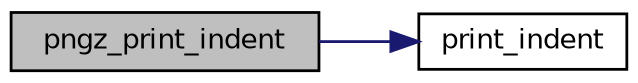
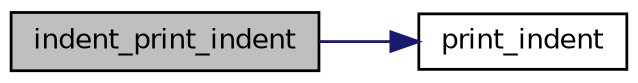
node "pngz_print_indent": label "pngz_print_indent" -> "indent_print_indent"
